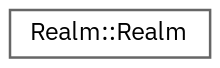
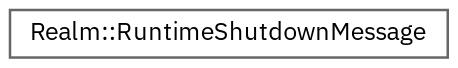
node "Realm::Realm": label "Realm::Realm" -> "Realm::RuntimeShutdownMessage"
